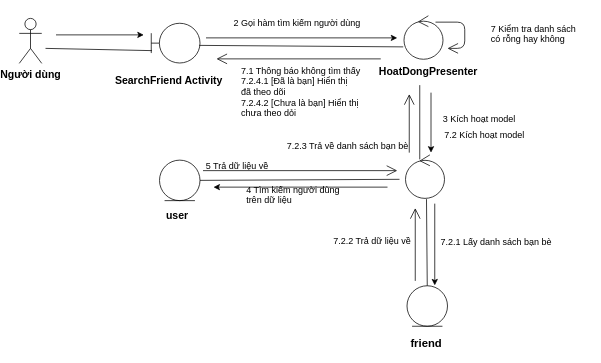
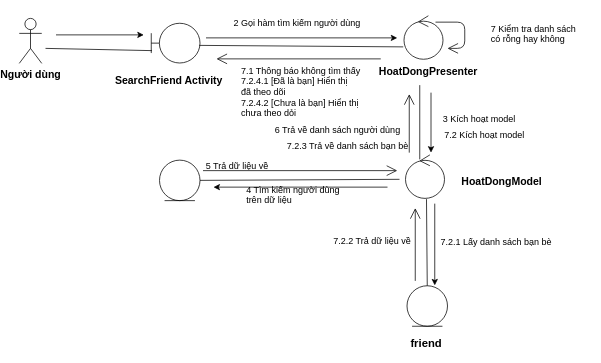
node "6 Trả về danh sách người dùng": added
node "HoatDongModel": added
node "user": removed
